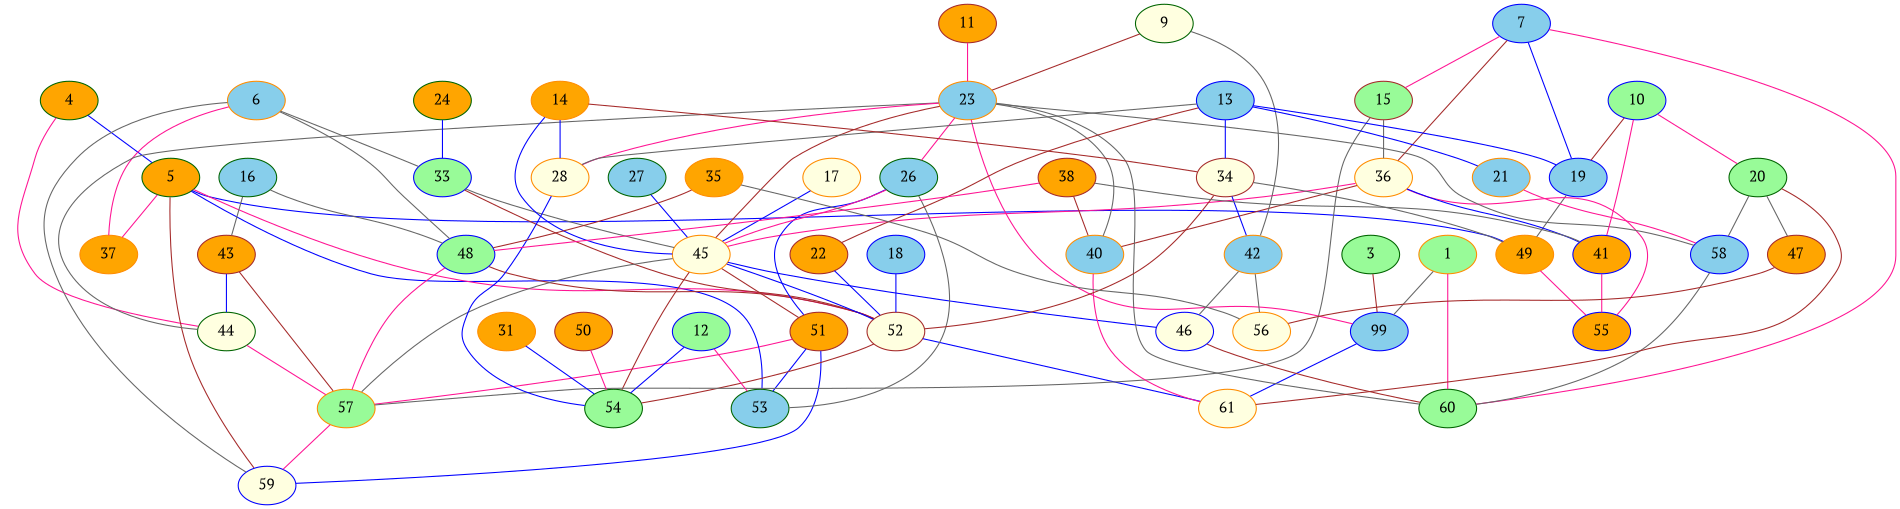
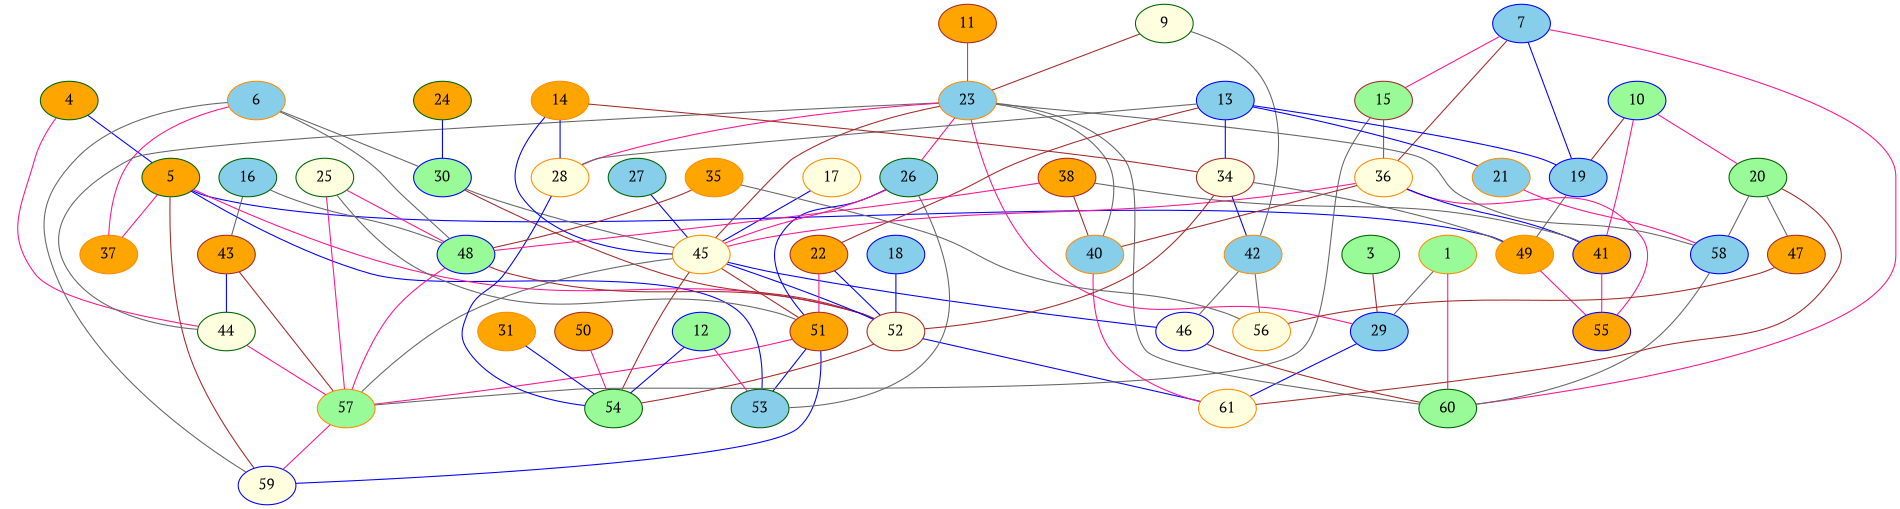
node "25": added
node "33": label "33" -> "30"
edge "22" -- "51": added
node "99": label "99" -> "29"
